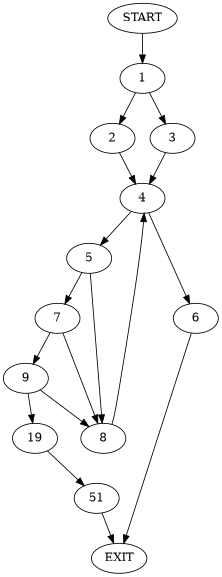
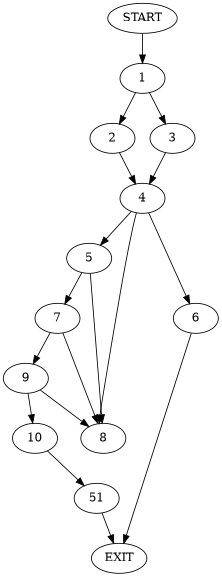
edge "8" -> "4": reversed
node "19": label "19" -> "10"
